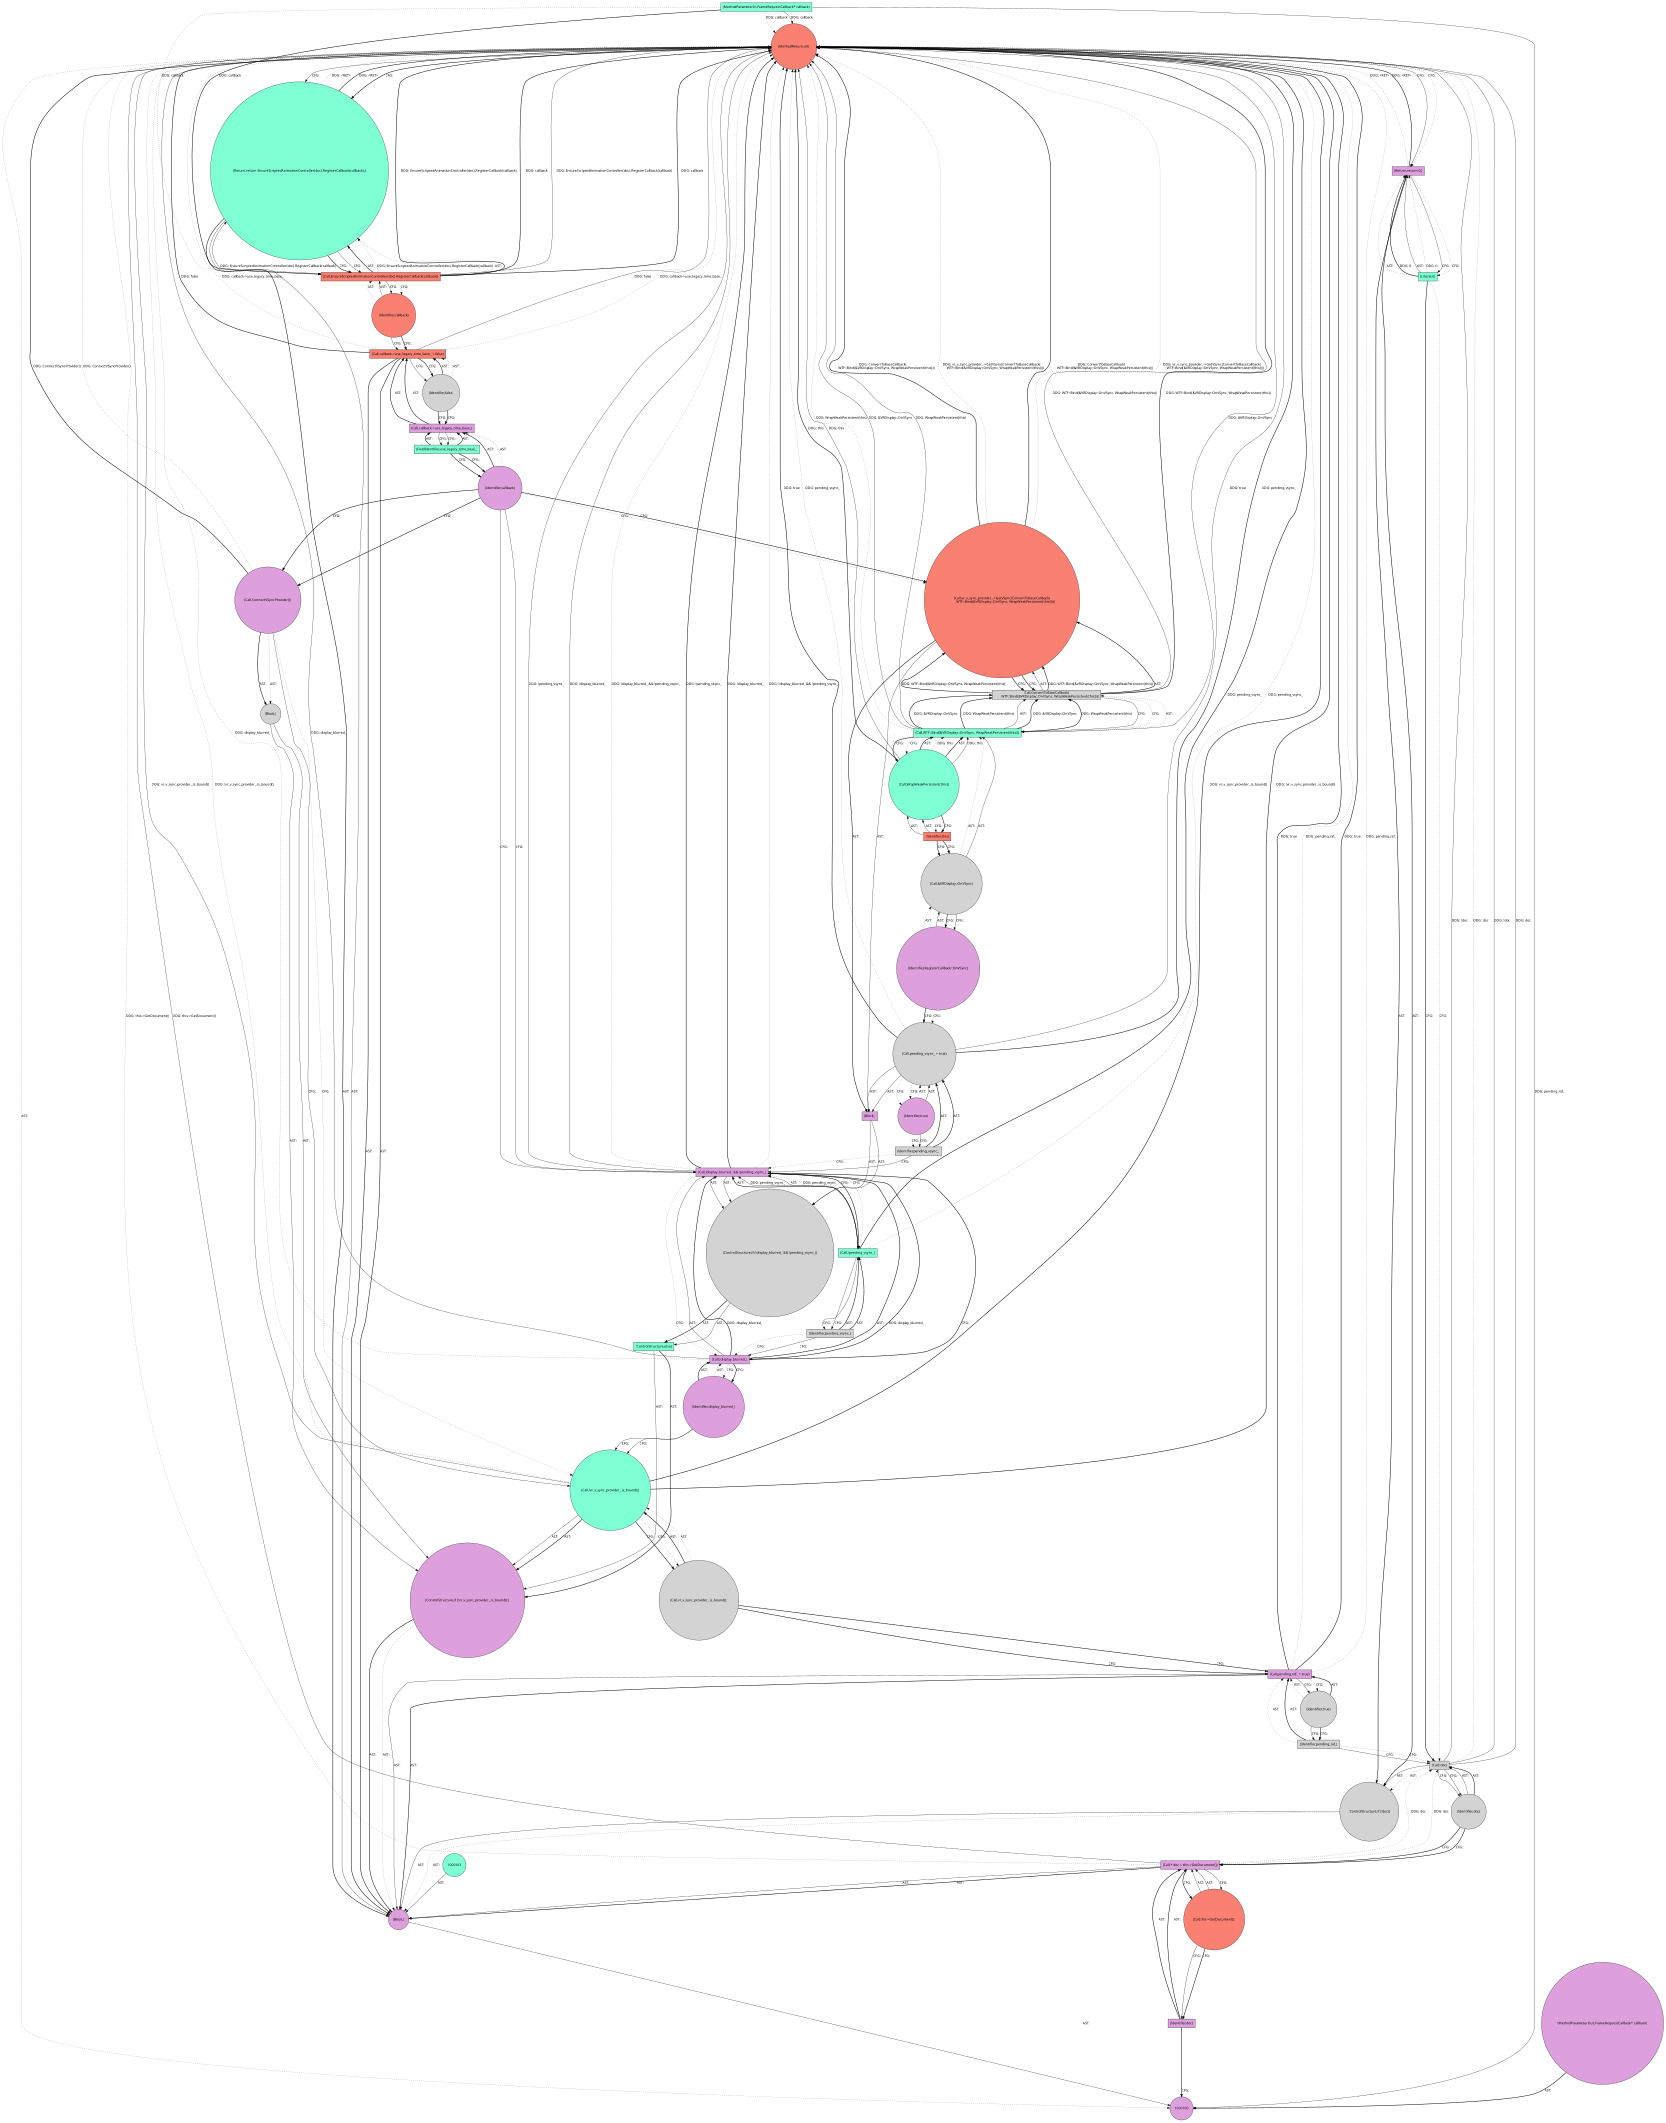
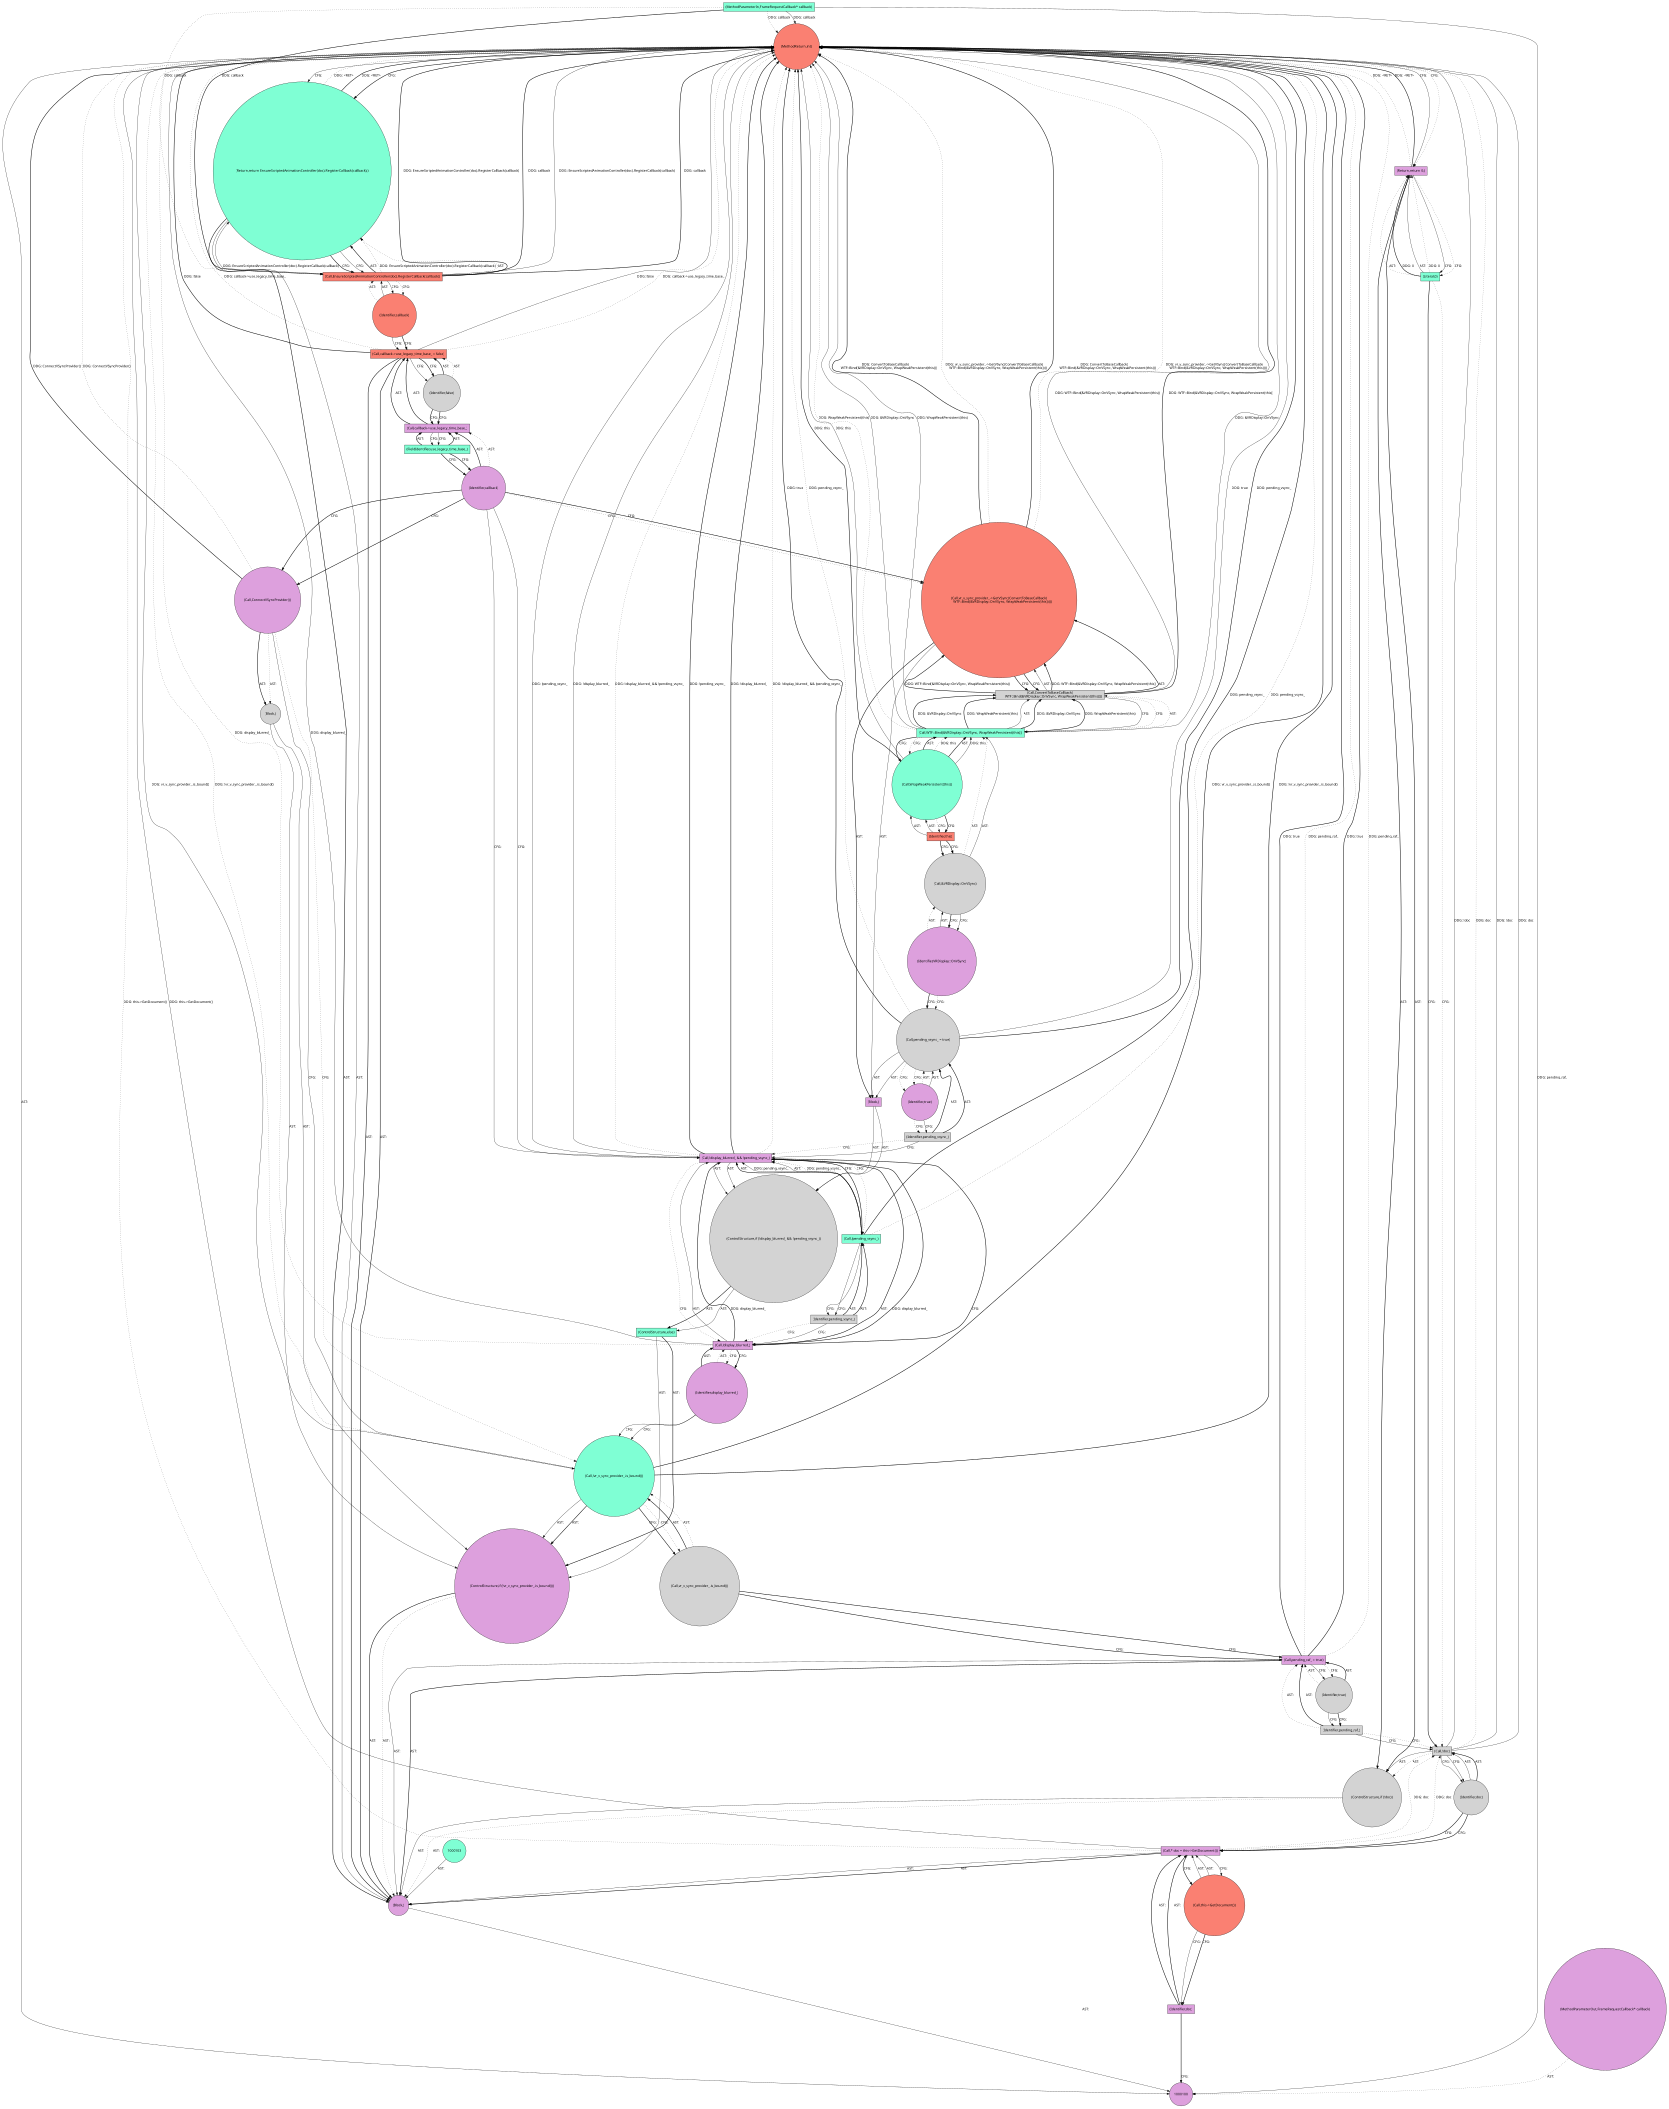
node "(Identifier,RegisterCallback::OnVSync)": label "(Identifier,RegisterCallback::OnVSync)" -> "(Identifier,VRDisplay::OnVSync)"
edge "(MethodReturn,int)" -> "1000100": style dotted -> solid
edge "(MethodParameterOut,FrameRequestCallback* callback)" -> "1000100": style bold -> dotted
